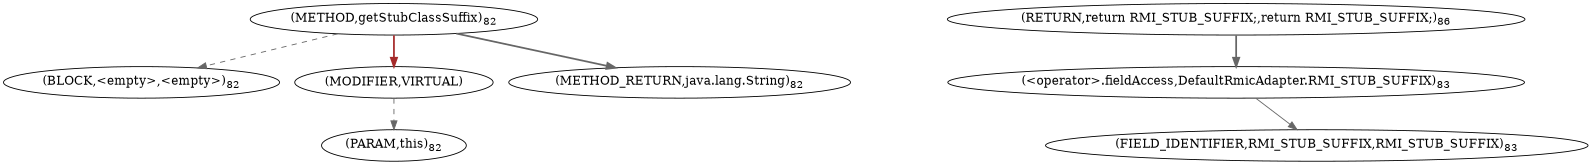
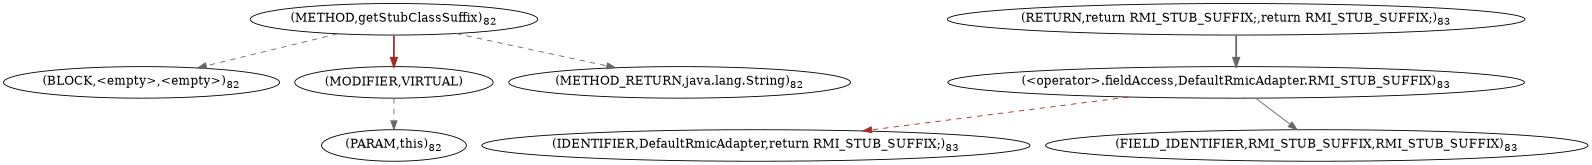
node "(RETURN,return RMI_STUB_SUFFIX;,return RMI_STUB_SUFFIX;)": text "86" -> "83"
edge "(METHOD,getStubClassSuffix)" -> "(METHOD_RETURN,java.lang.String)": style bold -> dashed
node "(IDENTIFIER,DefaultRmicAdapter,return RMI_STUB_SUFFIX;)": added
